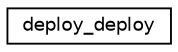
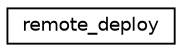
node "deploy_deploy": label "deploy_deploy" -> "remote_deploy"
